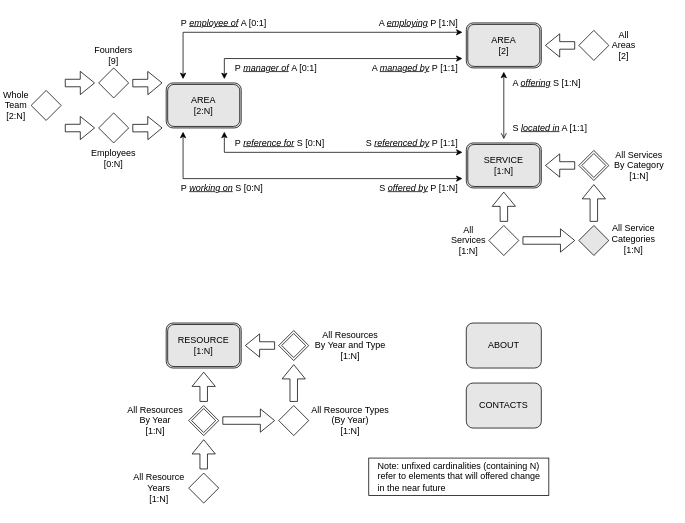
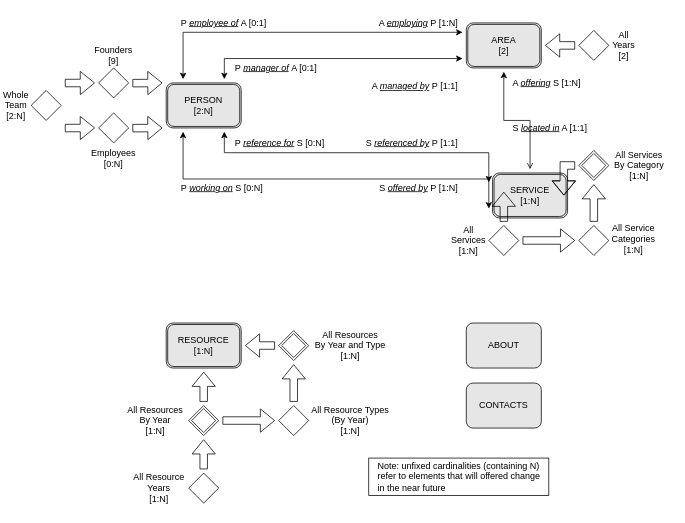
node "All Areas [2]": label "All Areas [2]" -> "All Years [2]"
node "A managed by P [1:1]": moved (410, 68) -> (410, 87)
node "AREA [2:N]": label "AREA [2:N]" -> "PERSON [2:N]"
node "SERVICE [1:N]": moved (504, 165) -> (530, 195)
node "All Service Categories [1:N]": fillcolor #e6e6e6 -> #ffffff
